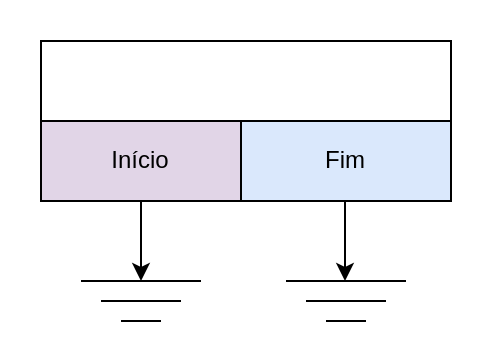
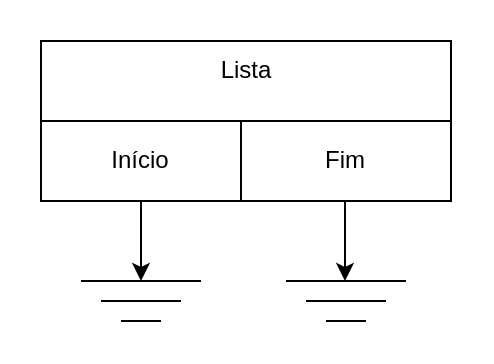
node "Lista": added
node "Início": fillcolor #e1d5e7 -> #ffffff
node "Fim": fillcolor #dae8fc -> #ffffff
